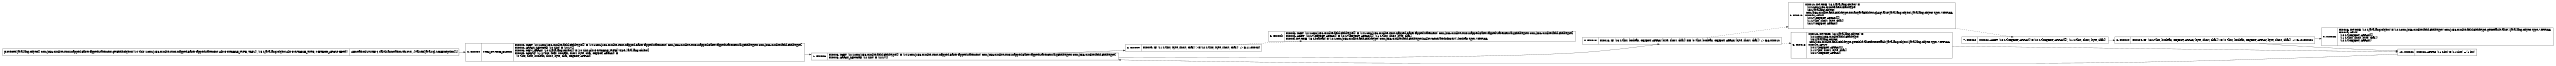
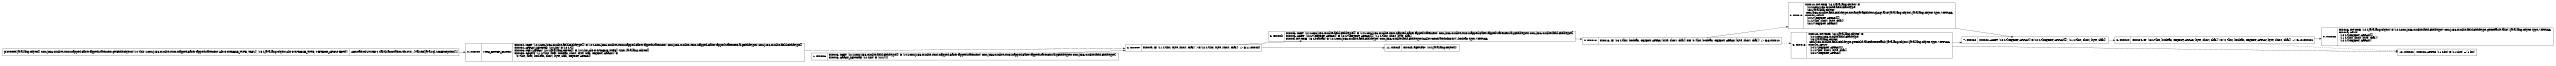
node "6: 0x001c": text "(r5 I:java.lang.Object)" -> "(r5 I:java.char.Object)"
edge "4: 0x0013" -> "6: 0x001c": style dashed -> solid
edge "6: 0x001c" -> "7: 0x0022": style dashed -> solid
edge "2: 0x0009" -> "3: 0x000b": style dashed -> solid
edge "5: 0x0015" -> "7: 0x0022": added
node "11: 0x002f": added
edge "8: 0x0024" -> "10: 0x002c": style solid -> dashed
node "0: 0x0000": text "MTH_INVOKE_BLOCK" -> "MTH_ENTER_BLOCK"
edge "0: 0x0000" -> "1: 0x0006": now "0: 0x0000" -> "2: 0x0009"
edge "1: 0x0006" -> "4: 0x0013": now "3: 0x000b" -> "4: 0x0013"
edge "10: 0x002c" -> "1: 0x0006": removed
